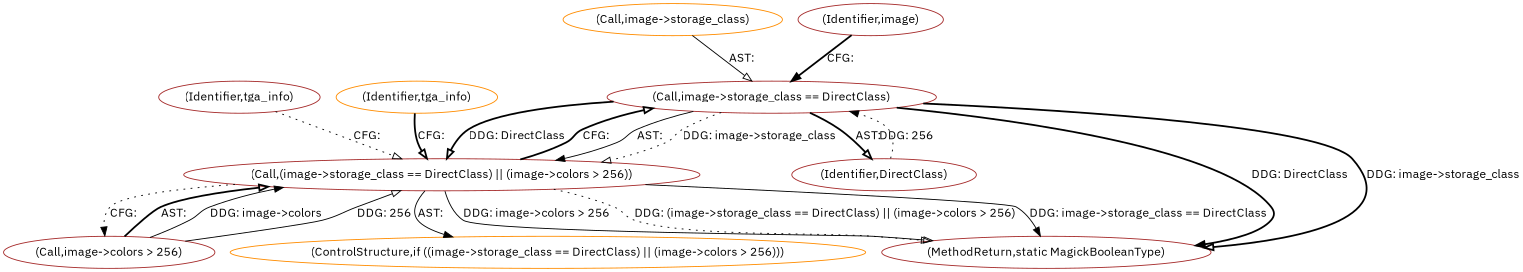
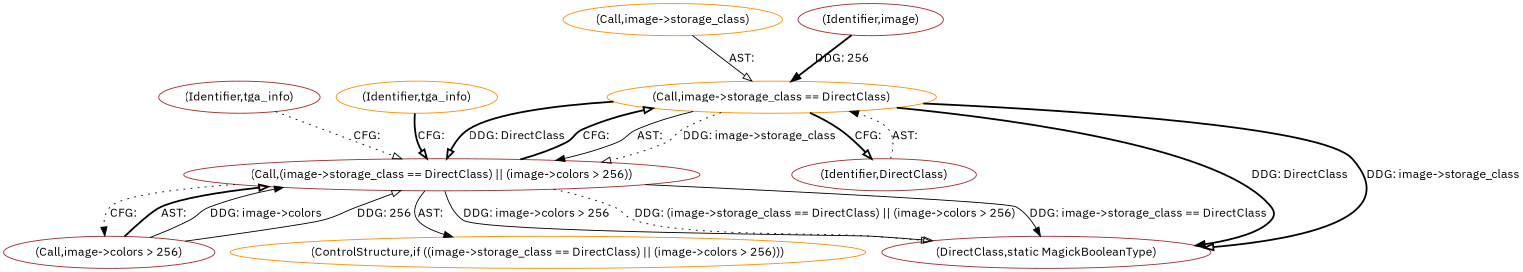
edge "(Identifier,image)" -> "(Call,image->storage_class == DirectClass)": label "CFG: " -> "DDG: 256"
node "(Call,image->storage_class == DirectClass)": color brown -> darkorange
edge "(Call,image->storage_class == DirectClass)" -> "(Identifier,DirectClass)": label "AST: " -> "CFG: "
edge "(Identifier,DirectClass)" -> "(Call,image->storage_class == DirectClass)": label "DDG: 256" -> "AST: "
node "(MethodReturn,static MagickBooleanType)": label "(MethodReturn,static MagickBooleanType)" -> "(DirectClass,static MagickBooleanType)"
